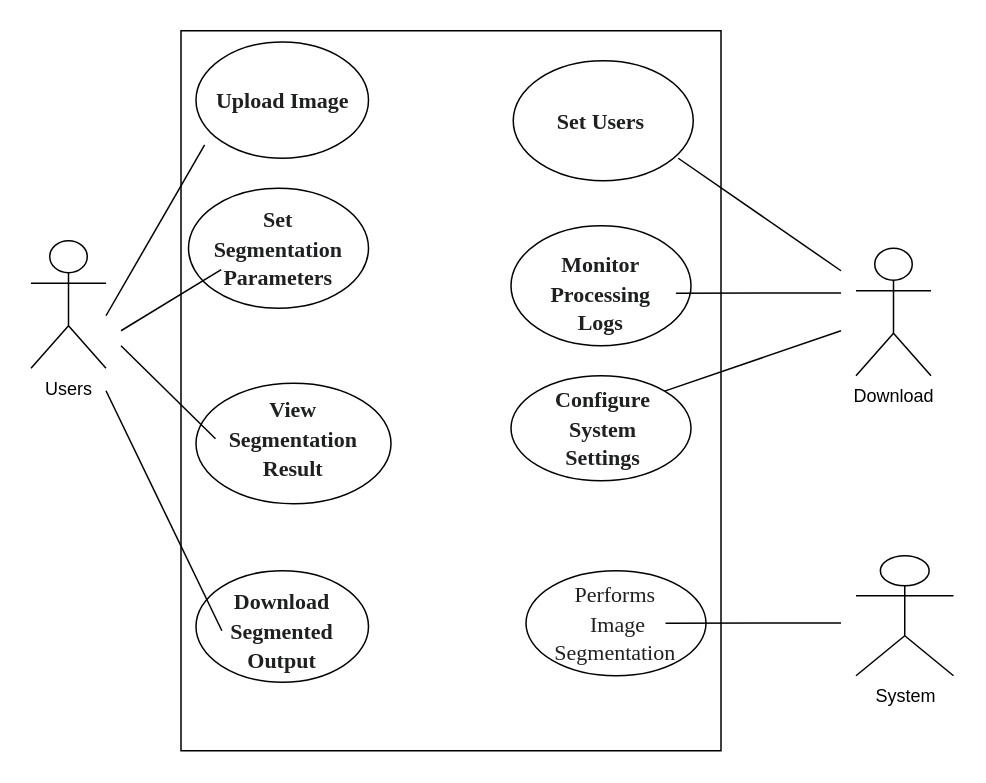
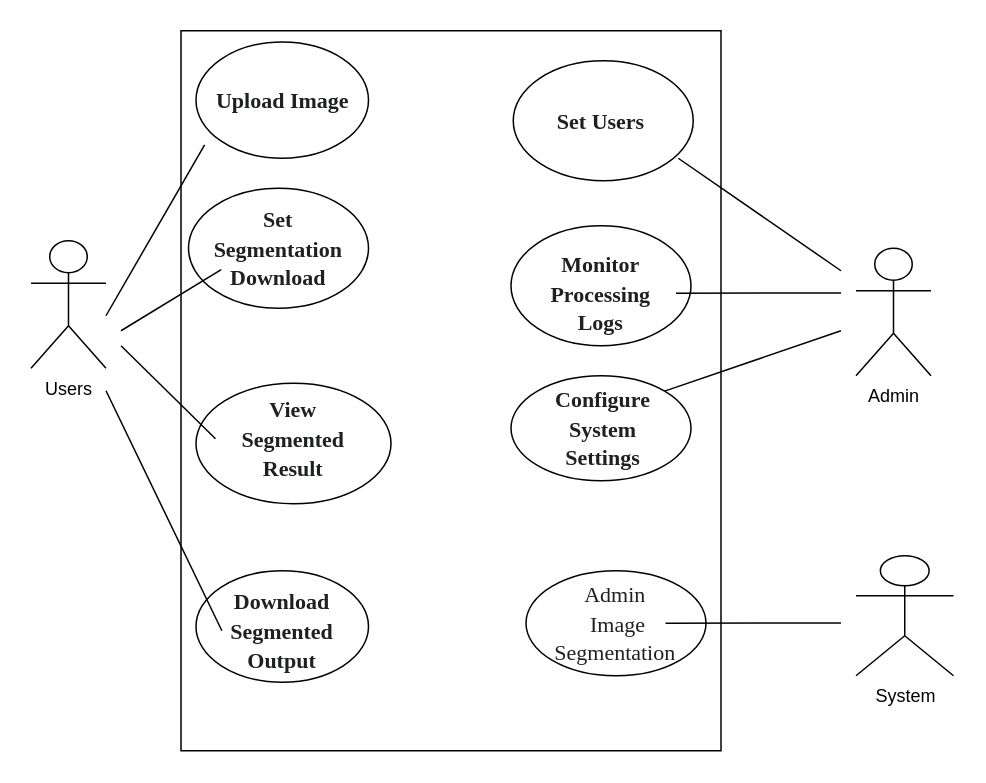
node "Set Segmentation Parameters": label "Set Segmentation Parameters" -> "Set Segmentation Download"
node "Download": label "Download" -> "Admin"
node "View Segmentation Result": label "View Segmentation Result" -> "View Segmented Result"
node "Performs Image Segmentation": label "Performs Image Segmentation" -> "Admin Image Segmentation"
